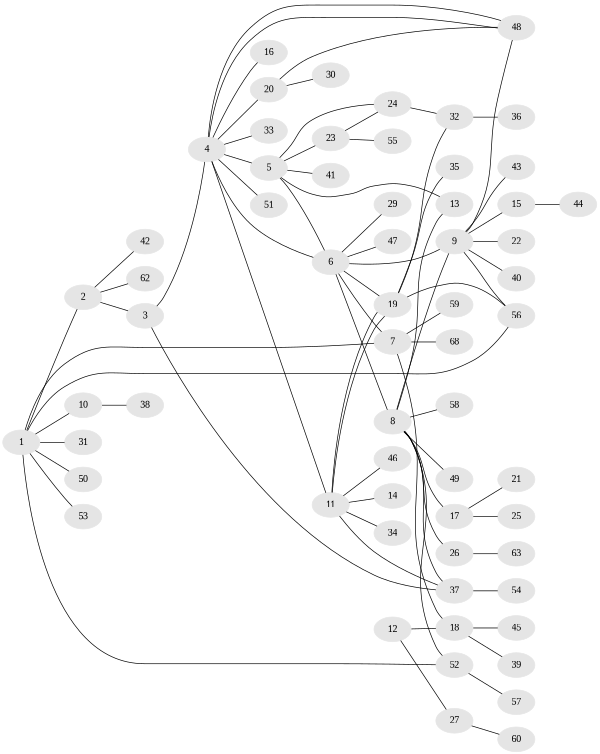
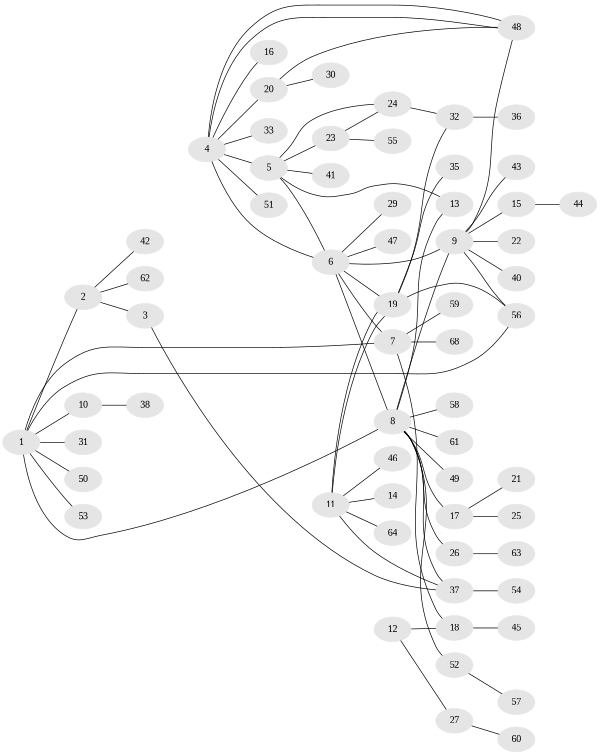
edge "4" -- "3": removed
edge "4" -- "11": removed
node "61": added
node "34": label "34" -> "64"
edge "1" -- "52": now "1" -- "8"
node "39": removed
